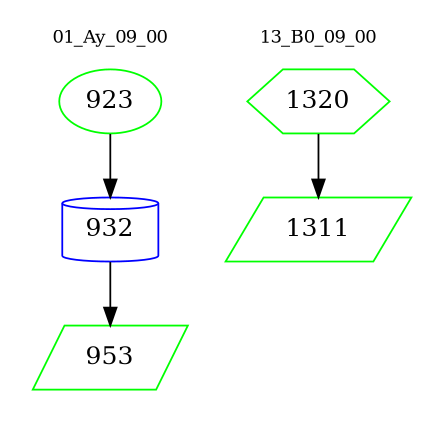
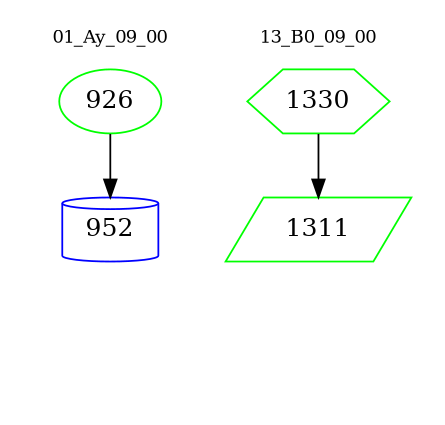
node "923": label "923" -> "926"
node "1320": label "1320" -> "1330"
node "932": label "932" -> "952"
node "953": removed
